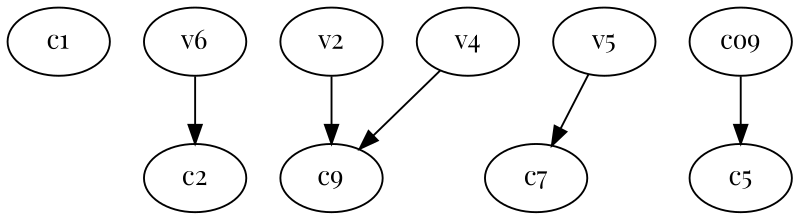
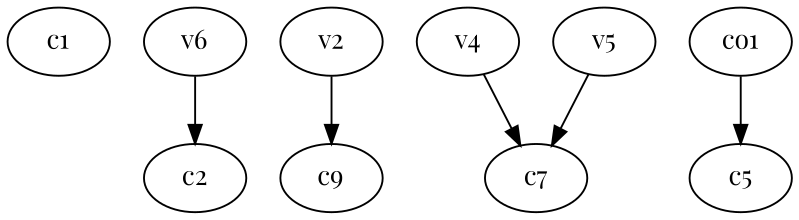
node "co9": label "co9" -> "co1"
edge "v4" -> "c9": now "v4" -> "c7"
